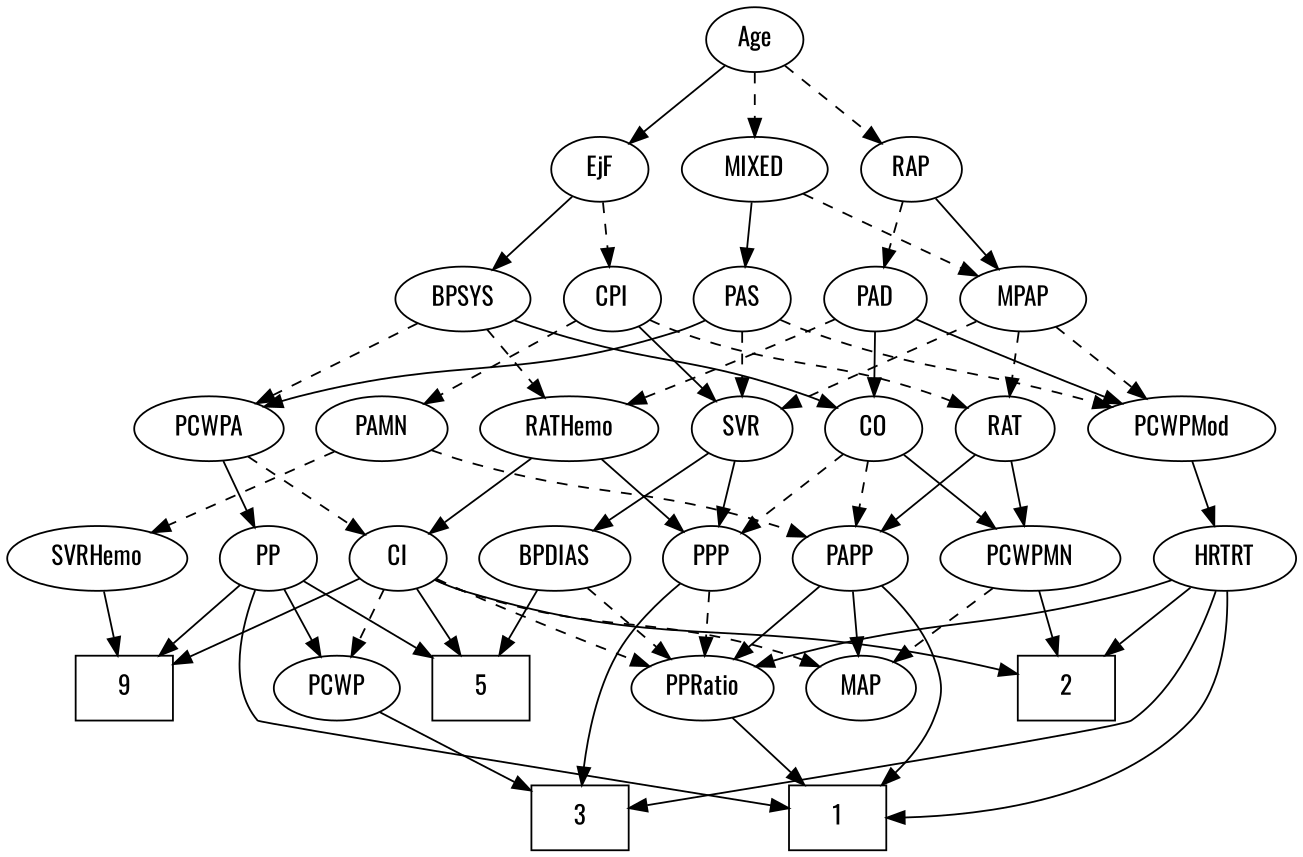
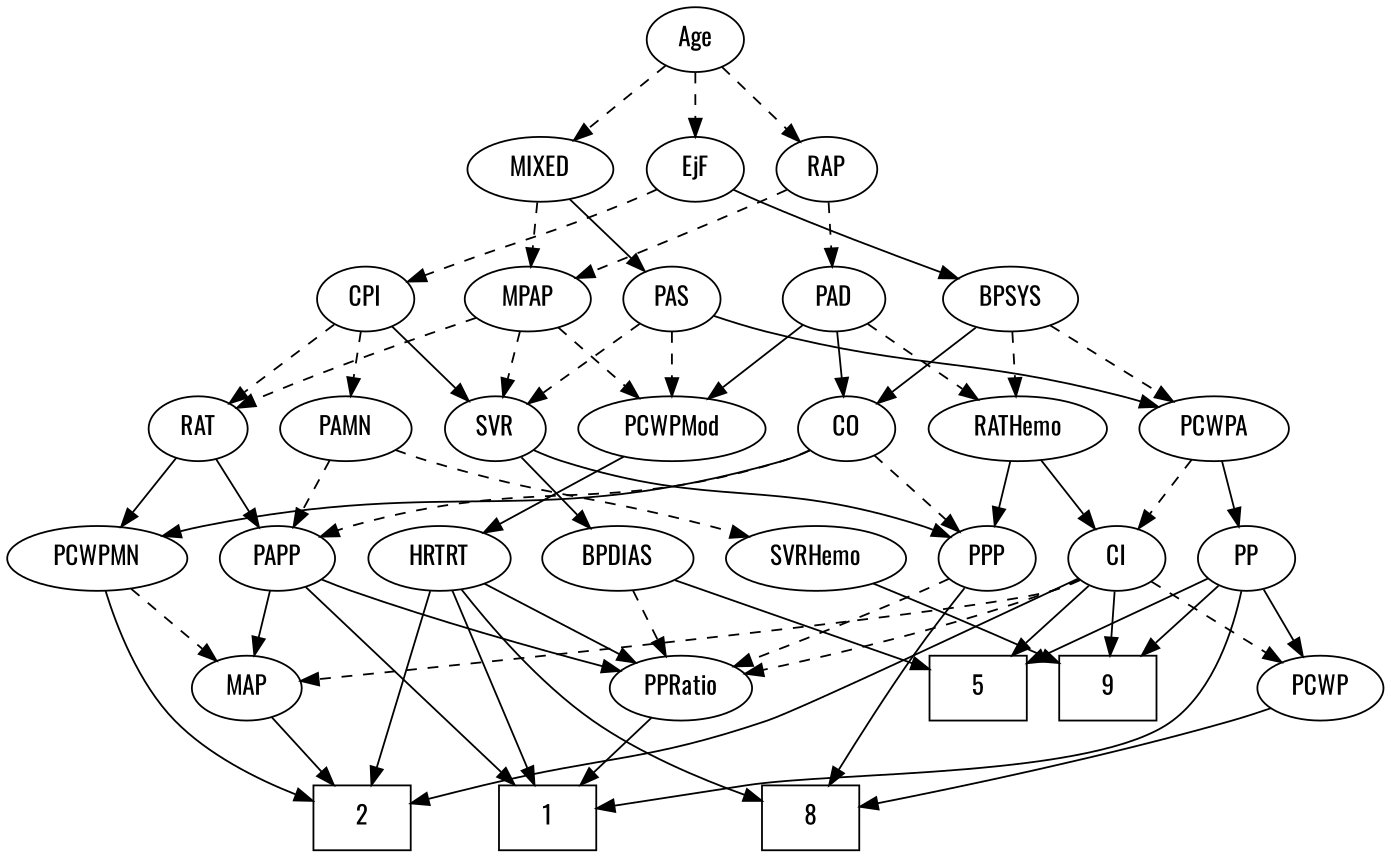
edge "Age" -> "EjF": style solid -> dashed
edge "RAP" -> "MPAP": style solid -> dashed
edge "MAP" -> "2": added
node "3": label "3" -> "8"
